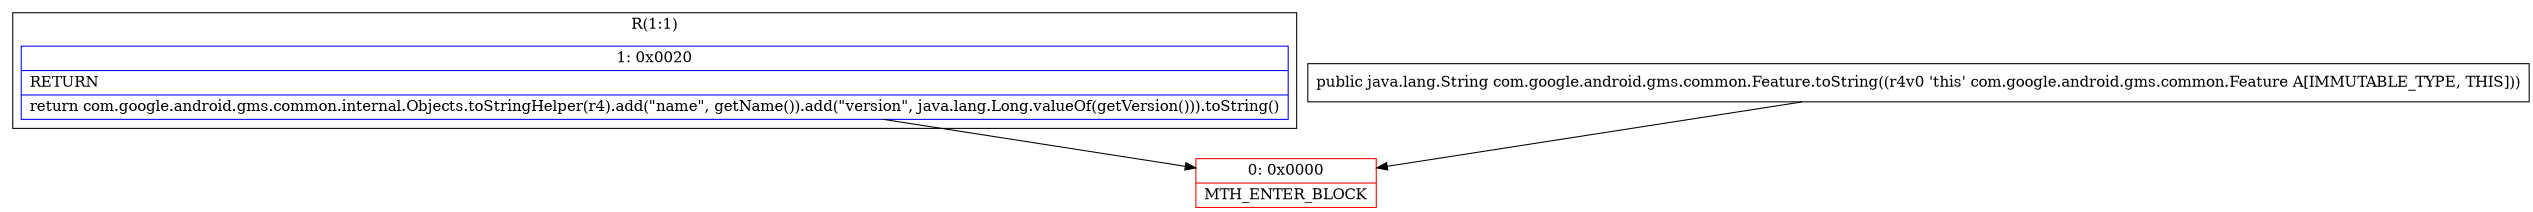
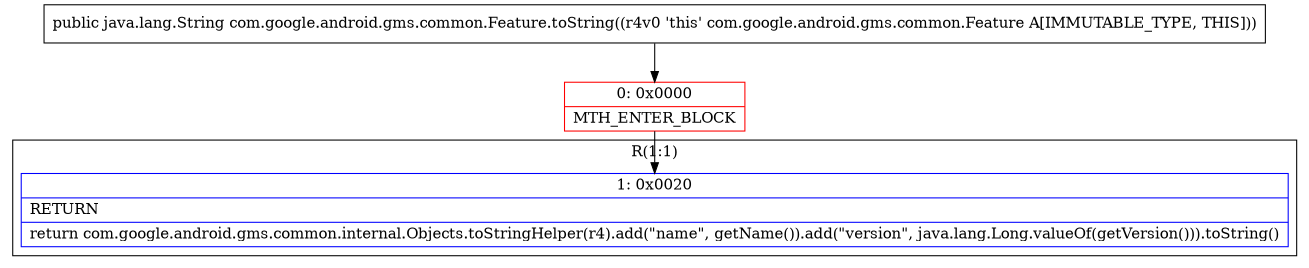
edge "1: 0x0020" -> "0: 0x0000": reversed
